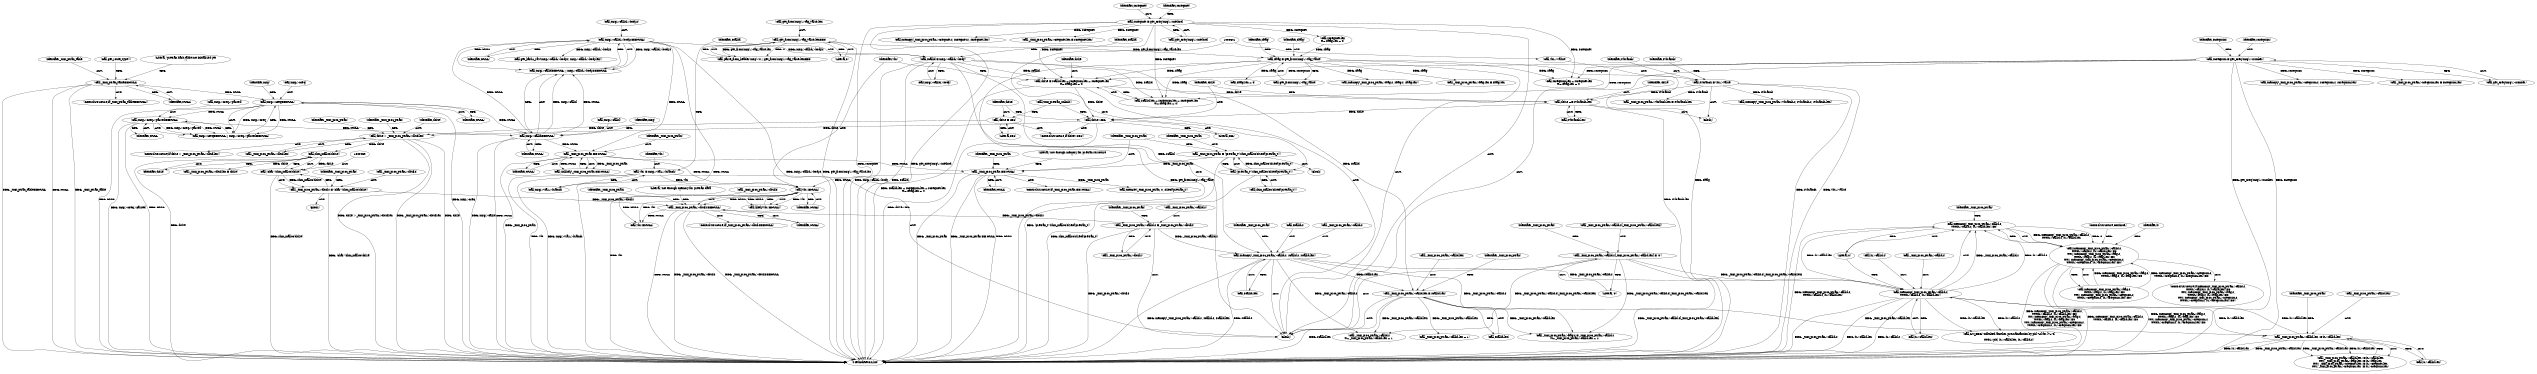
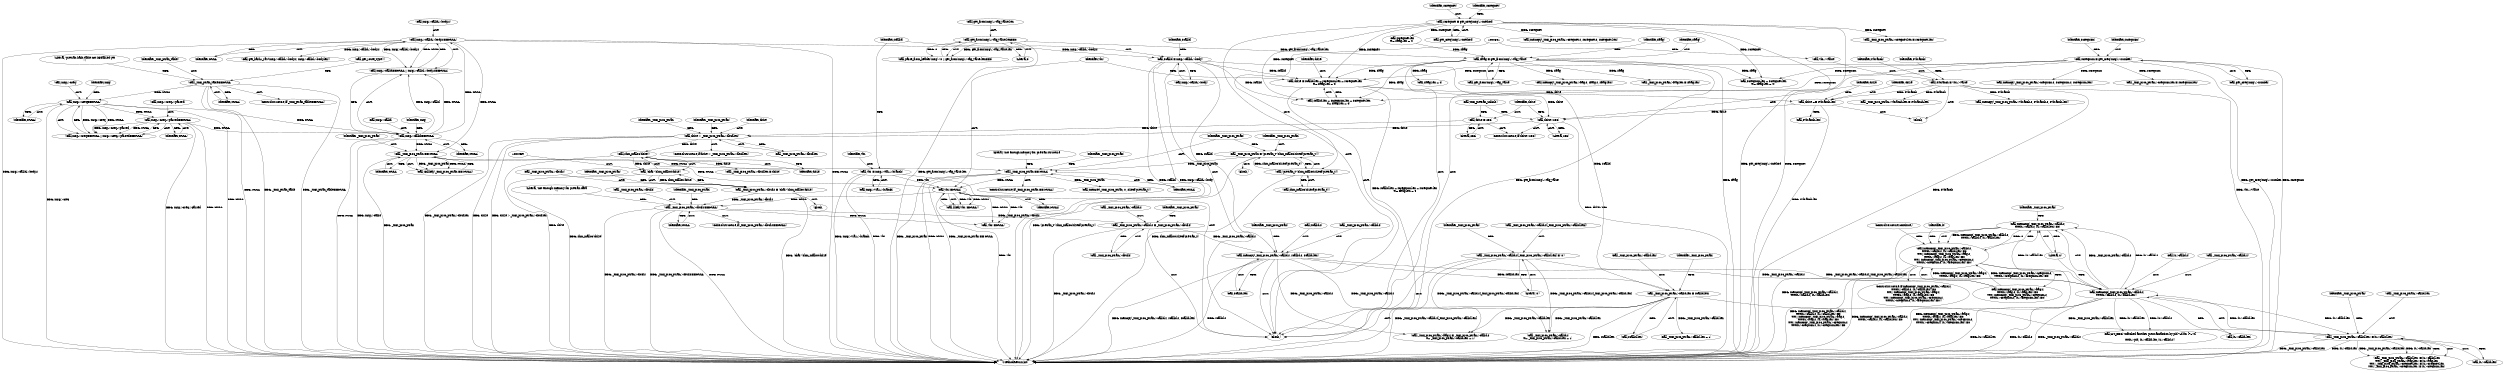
edge "(Call,svbranch.len)" -> "(Call,dsize += svbranch.len)": removed, label "AST:"
edge "(Call,(char*)shm_malloc(dsize))" -> "(Call,shm_malloc(dsize))": label "CFG: " -> "AST: "
